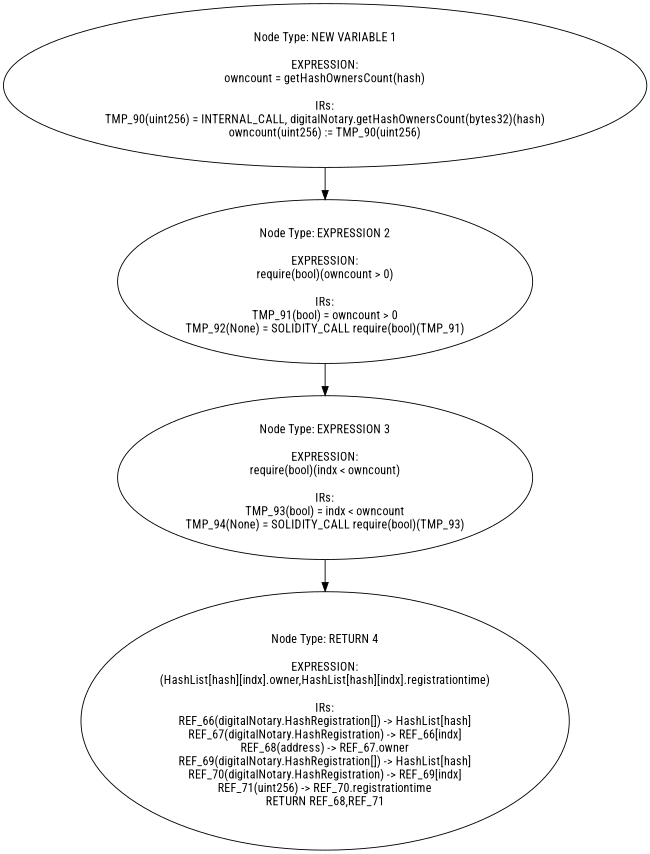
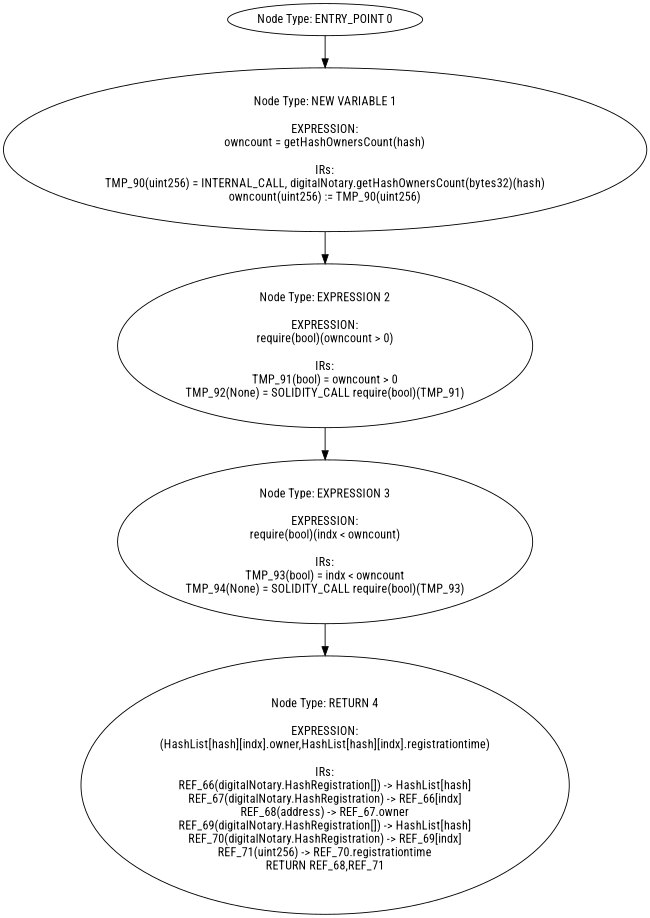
node "Node Type: ENTRY_POINT 0": added
